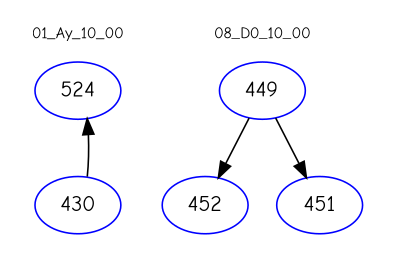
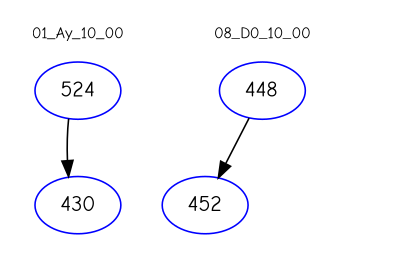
node "449": label "449" -> "448"
edge "430" -> "524": reversed
node "451": removed
